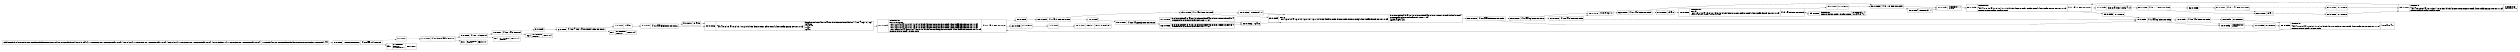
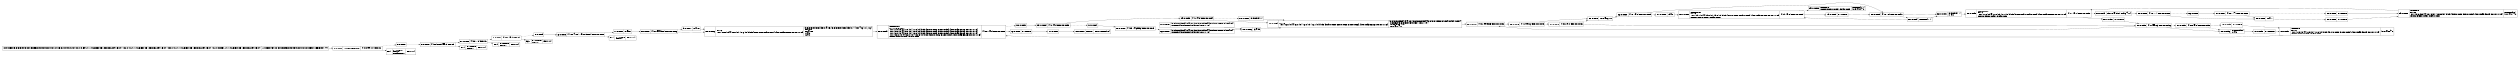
edge "29: 0x0085" -> "28: 0x0083": now "31: 0x008f" -> "28: 0x0083"
node "21: 0x005f": text "return r4 = r4 + 1" -> "int r4 = r4 + 1"
edge "22: 0x0078" -> "40: 0x00b2": reversed
node "53: ?": text "return com" -> "return null"
